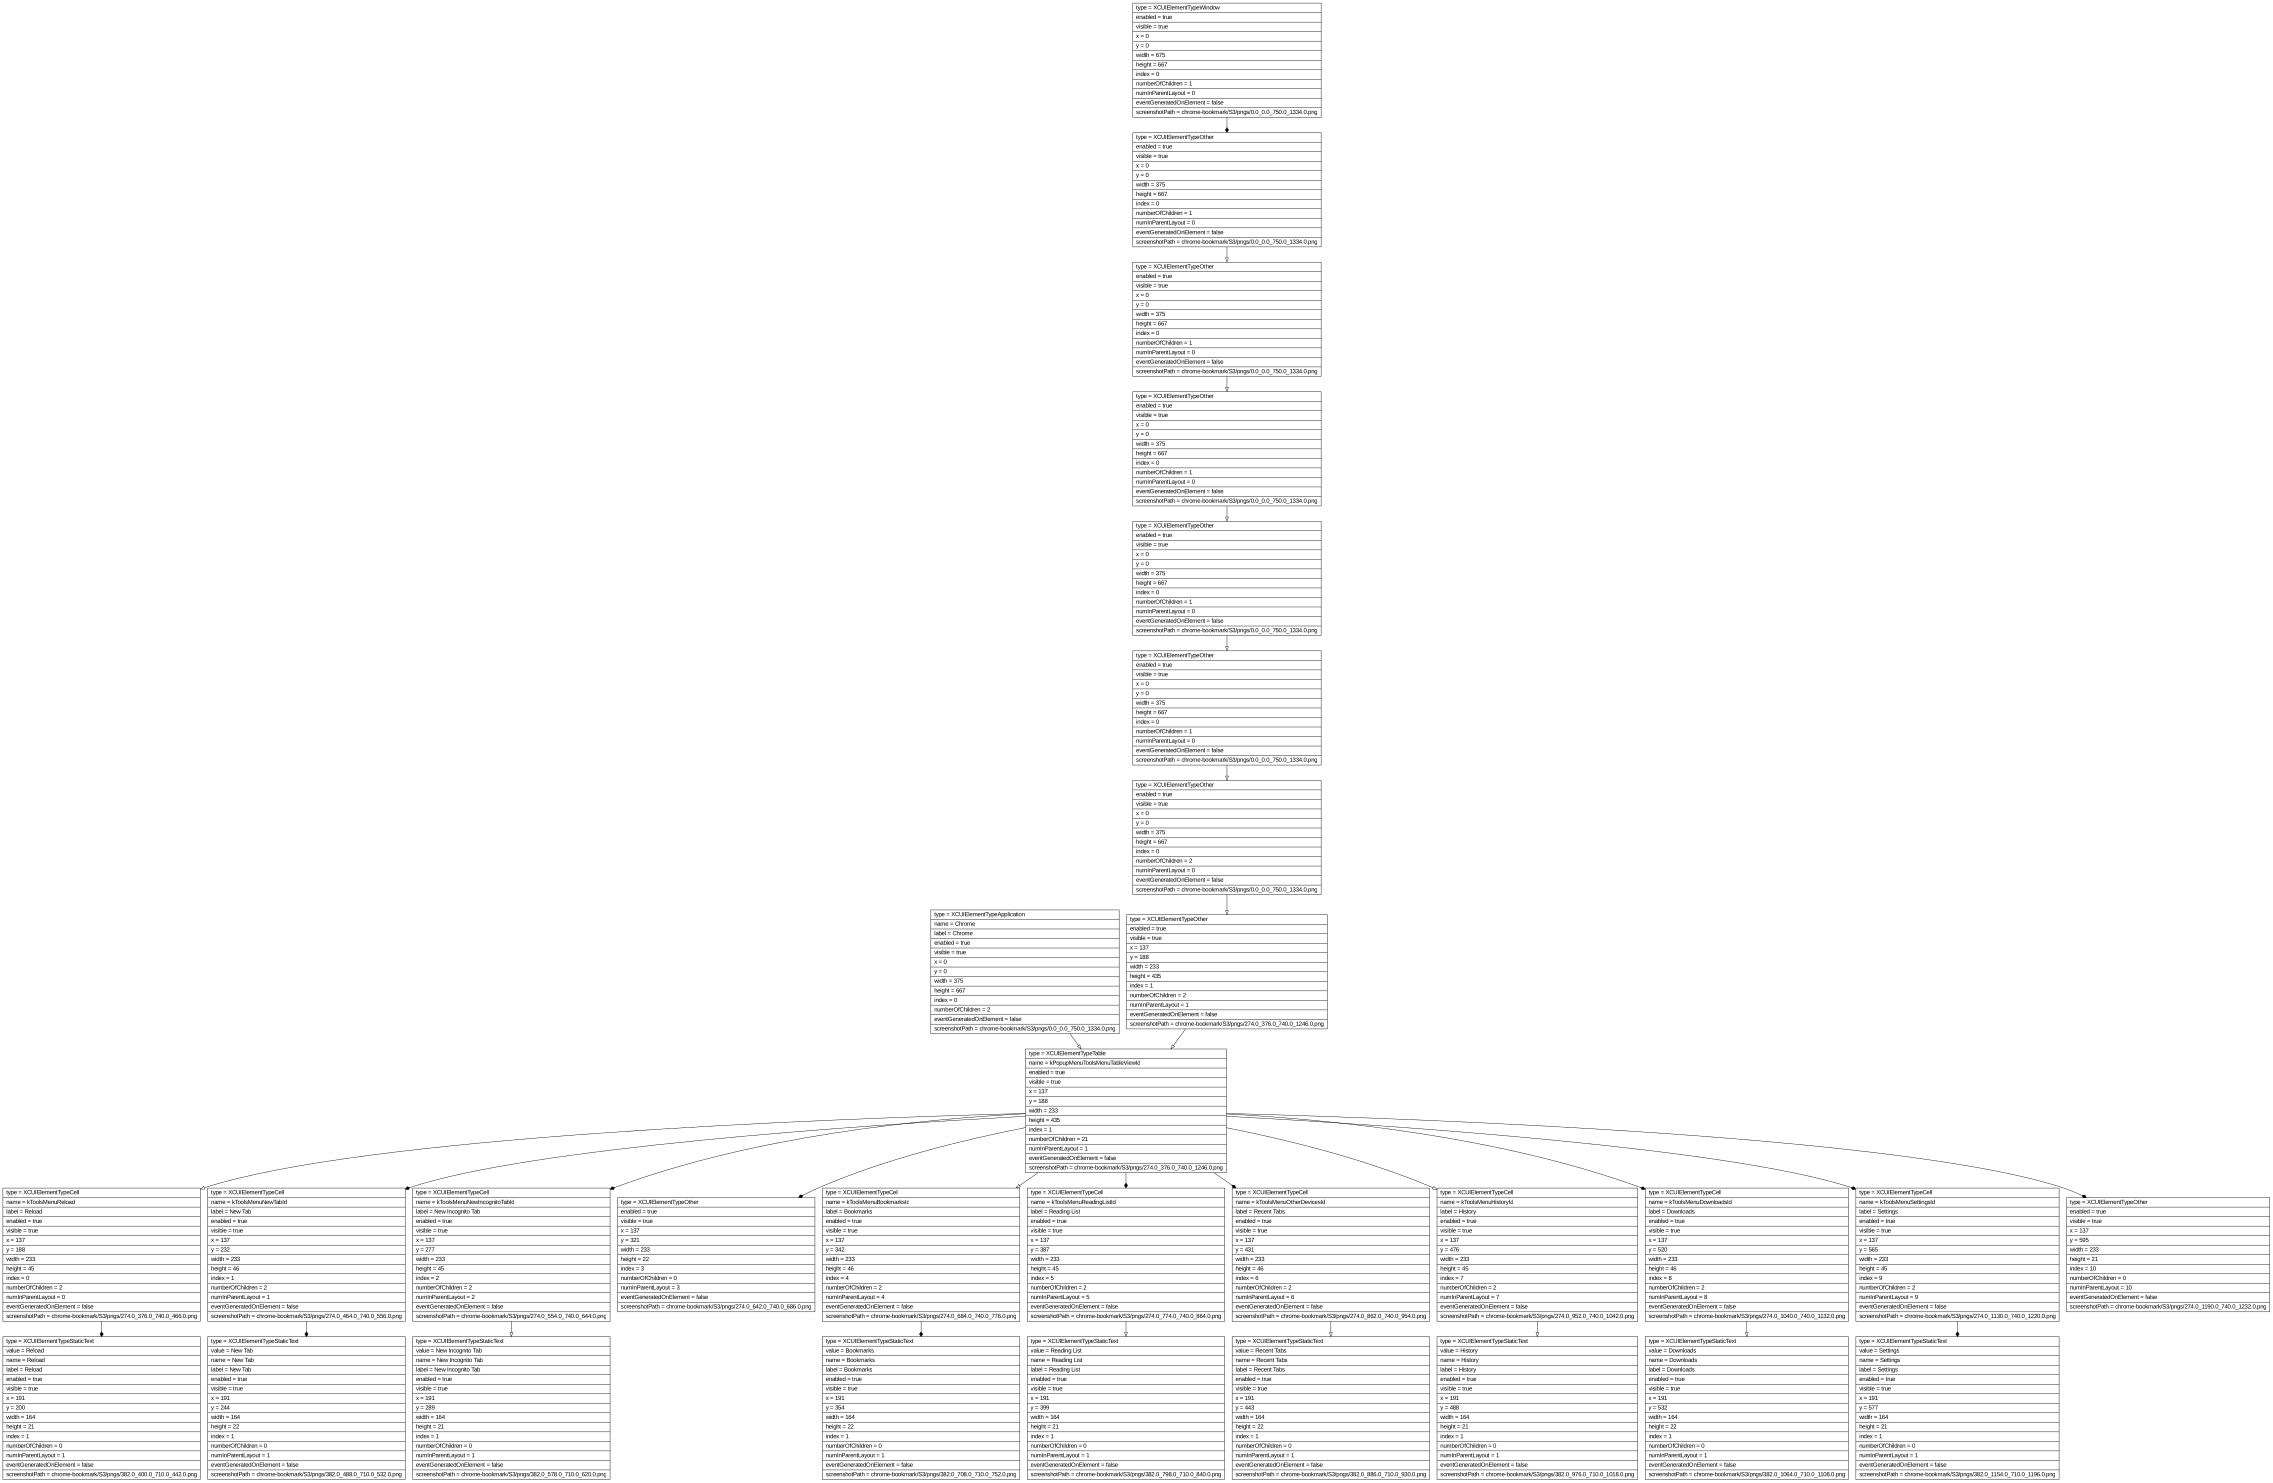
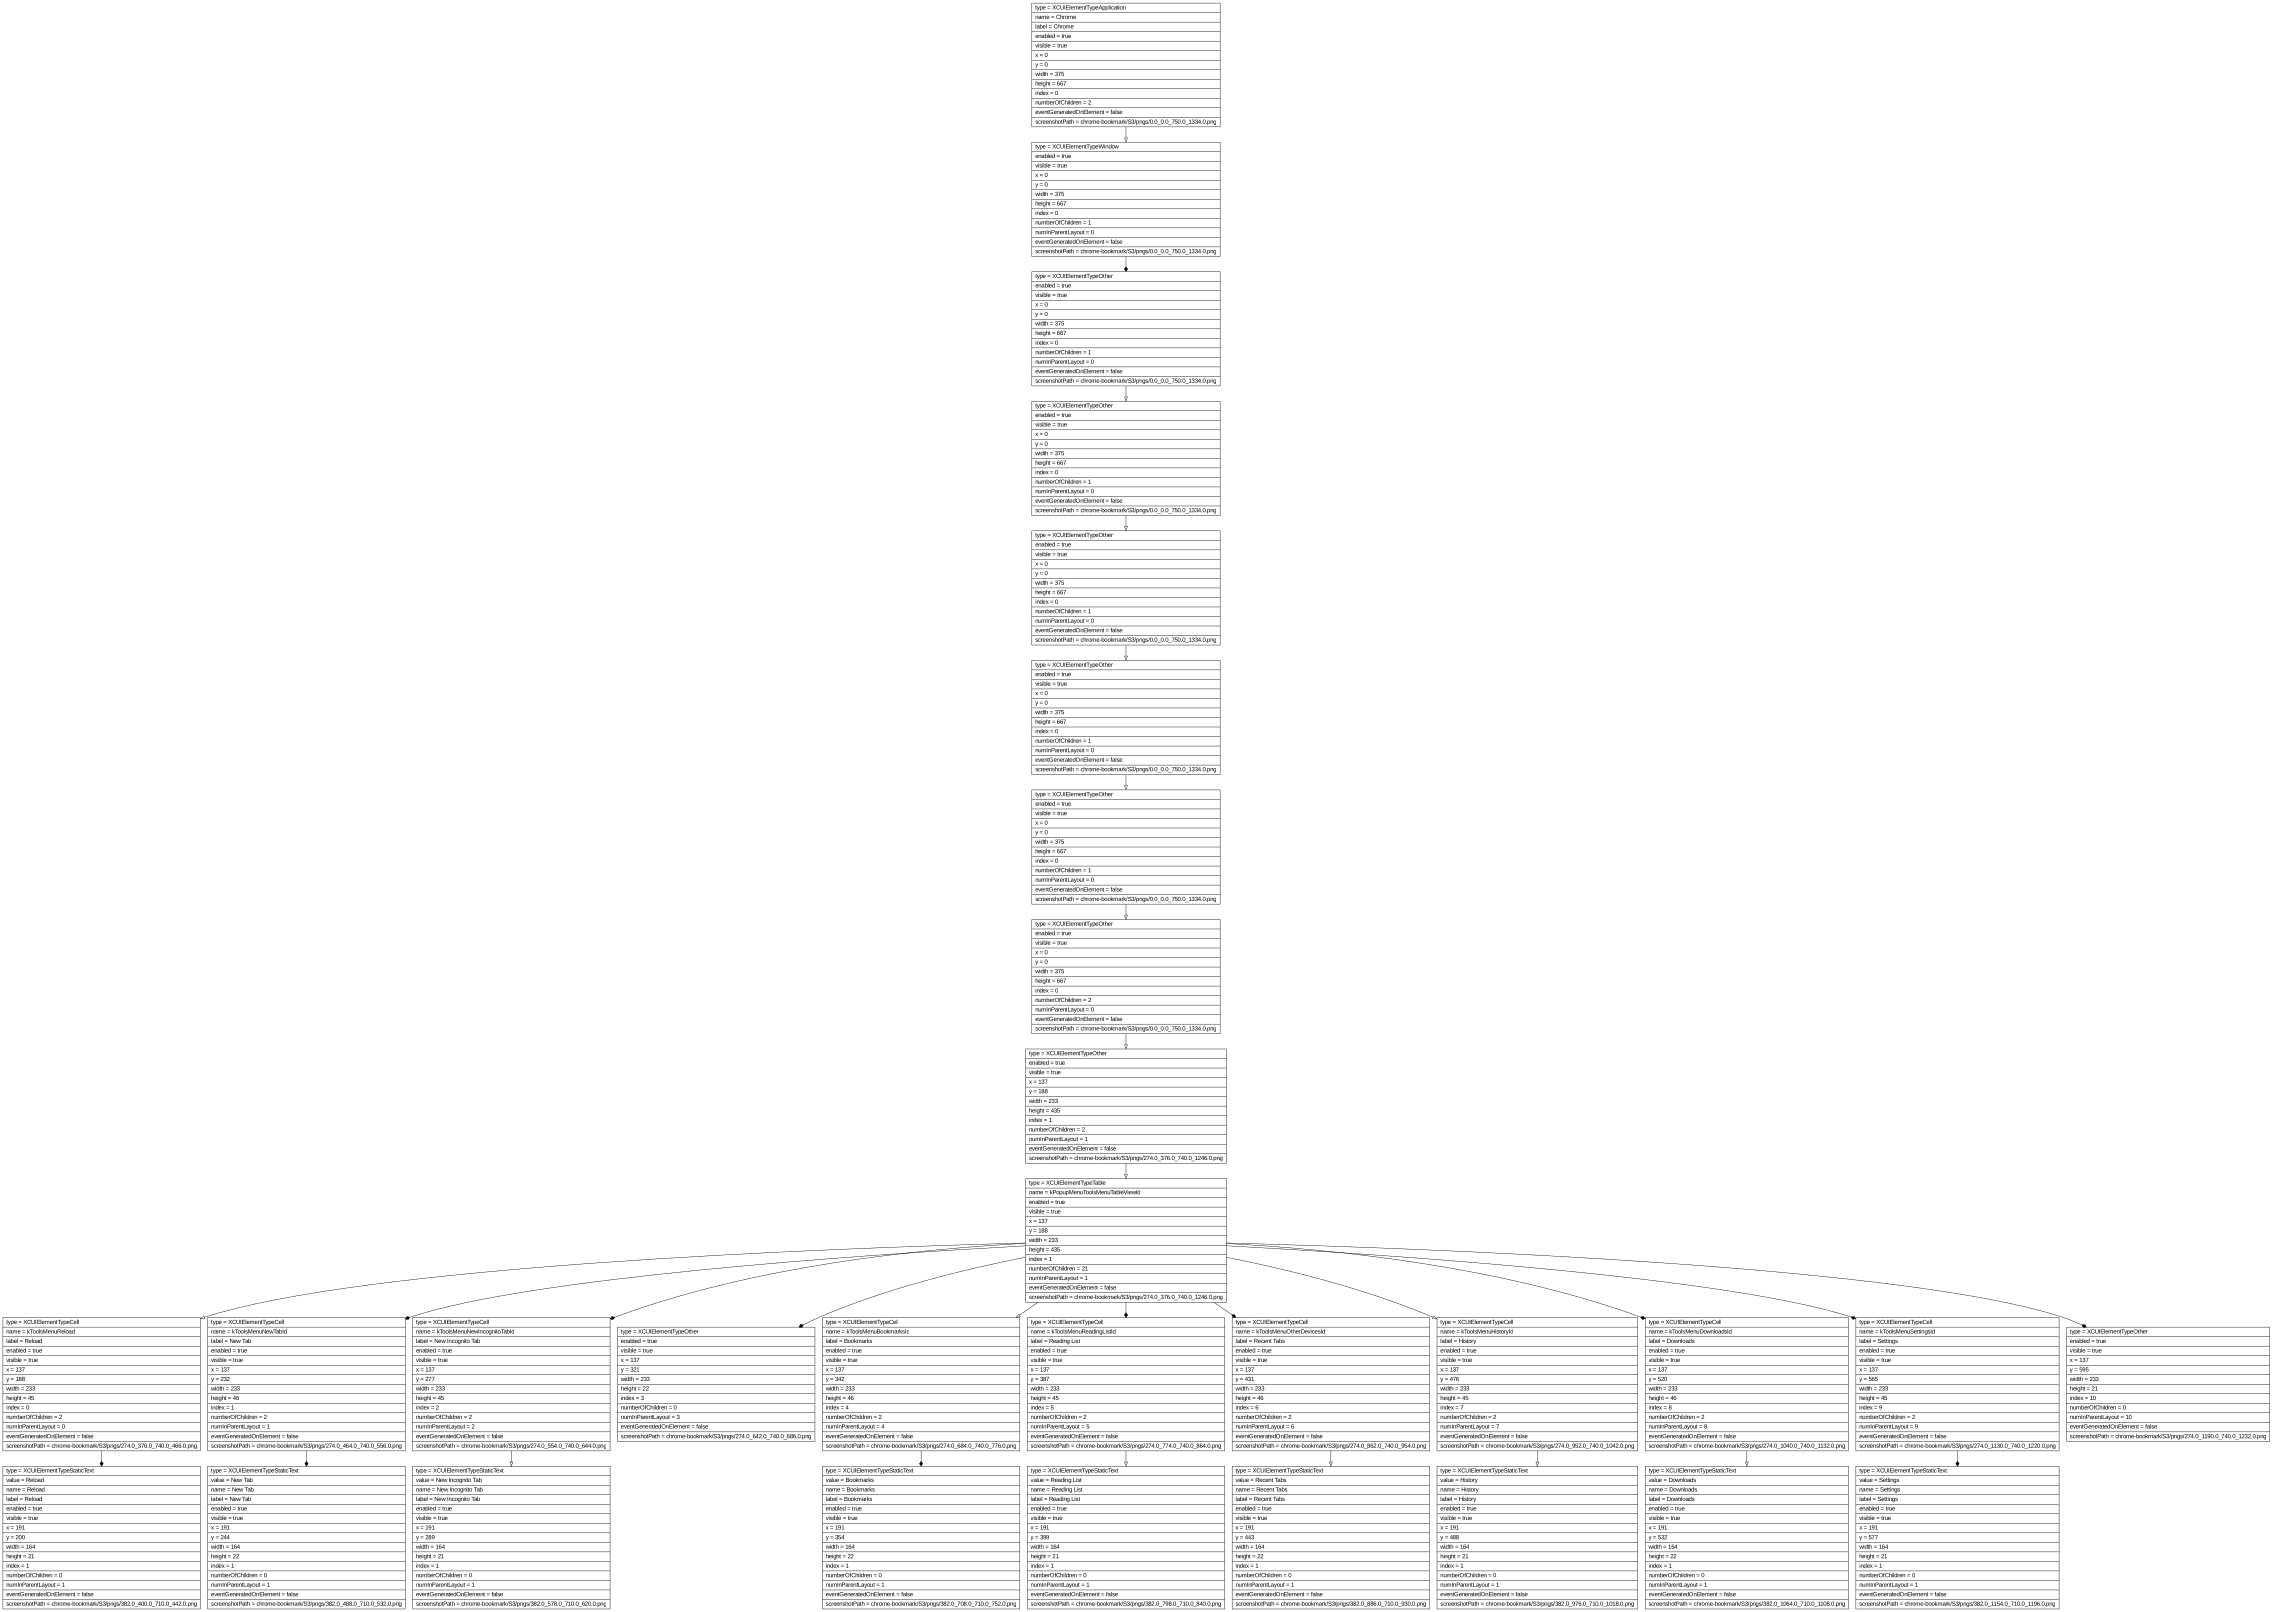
node "type = XCUIElementTypeWindow": text "width = 675" -> "width = 375"
edge "type = XCUIElementTypeApplication" -> "type = XCUIElementTypeTable": now "type = XCUIElementTypeApplication" -> "type = XCUIElementTypeWindow"
